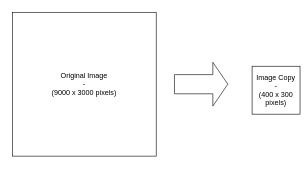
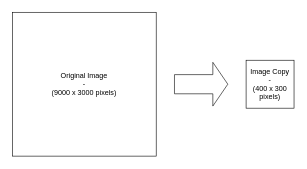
node "Image Copy - (400 x 300 pixels)": moved (276, 90) -> (270, 84)
